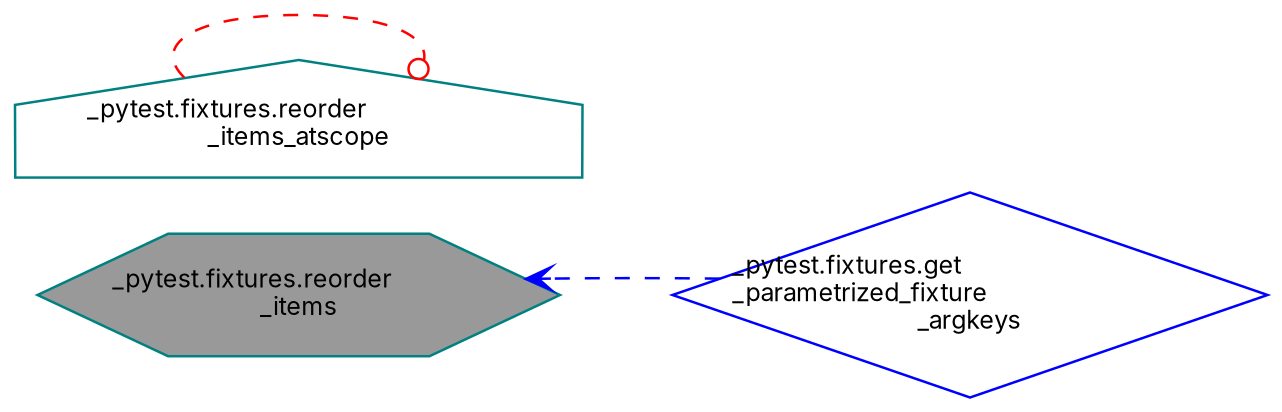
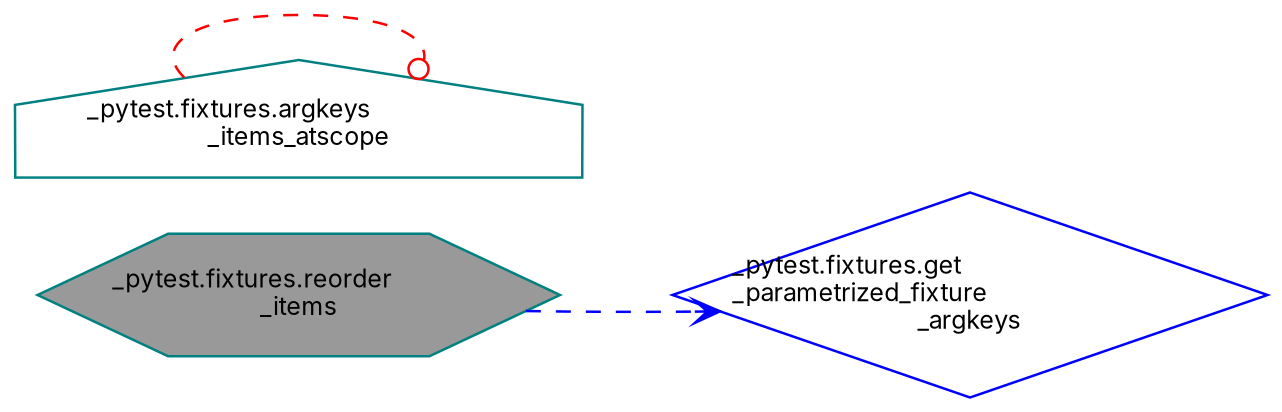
node "_pytest.fixtures.reorder _items_atscope": label "_pytest.fixtures.reorder _items_atscope" -> "_pytest.fixtures.argkeys _items_atscope"
edge "_pytest.fixtures.get _parametrized_fixture _argkeys" -> "_pytest.fixtures.reorder _items": reversed
